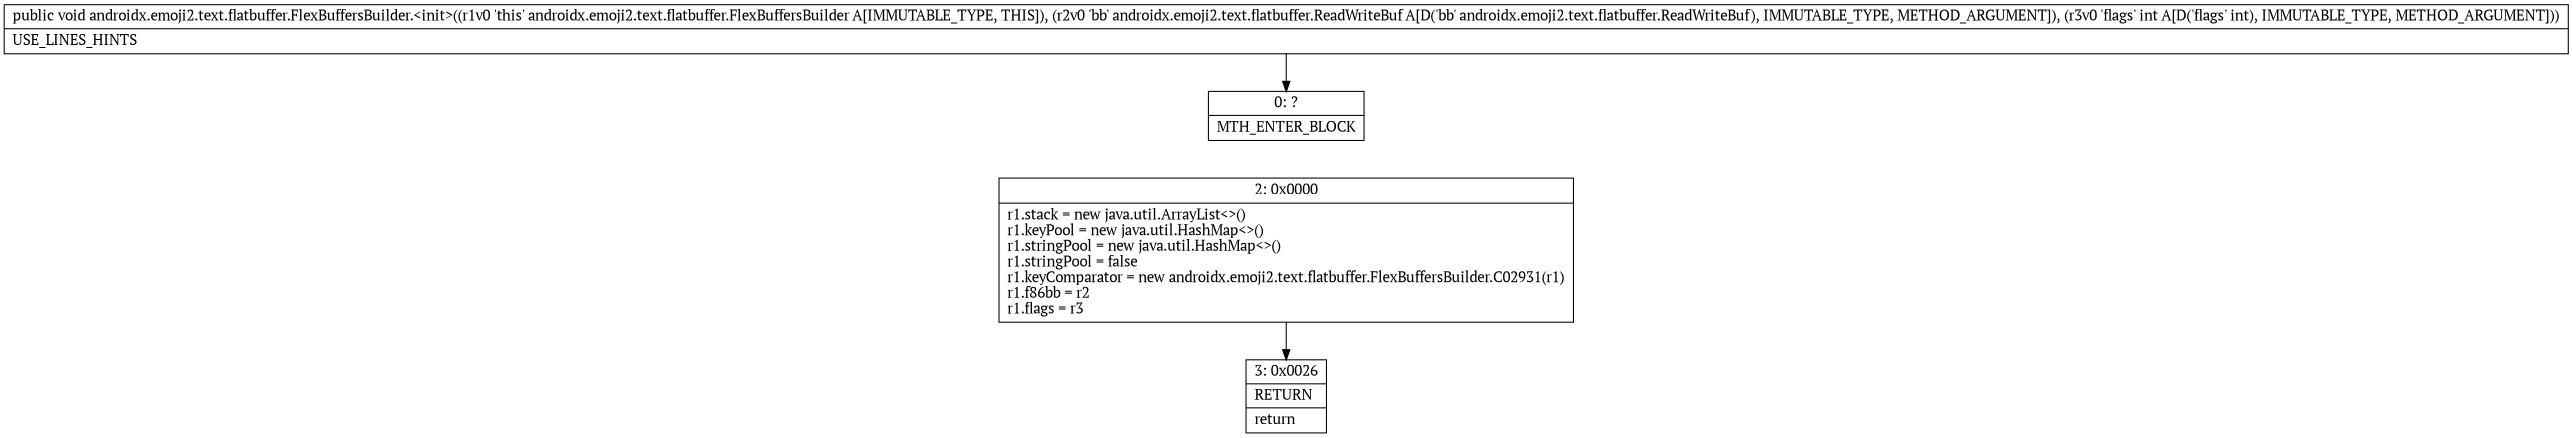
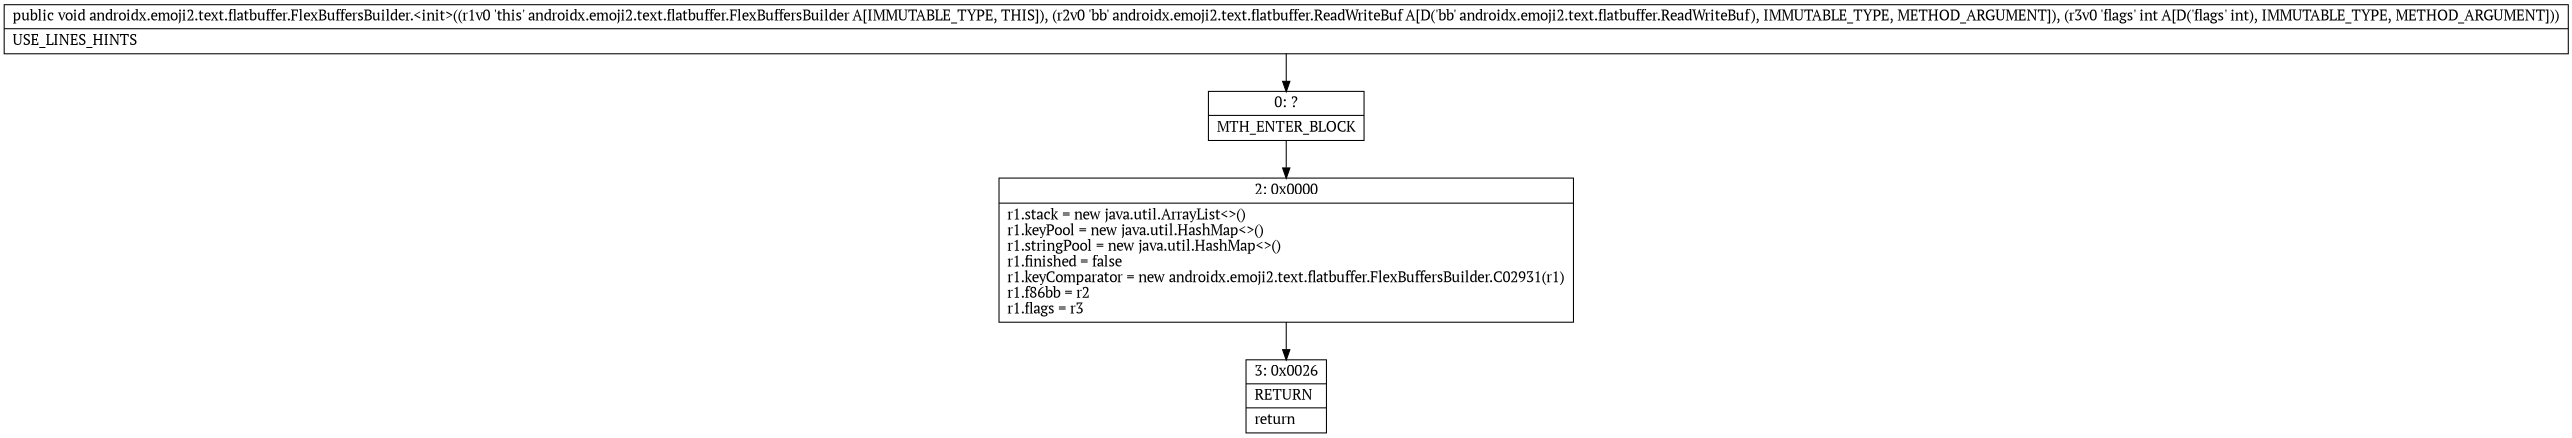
edge "0: ?" -> "2: 0x0000": added
node "2: 0x0000": text "r1.stringPool = false" -> "r1.finished = false"
